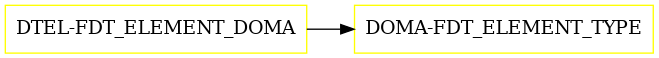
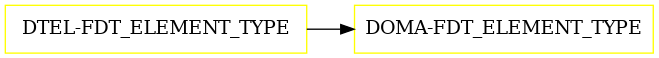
node "DTEL-FDT_ELEMENT_DOMA": label "DTEL-FDT_ELEMENT_DOMA" -> "DTEL-FDT_ELEMENT_TYPE"
